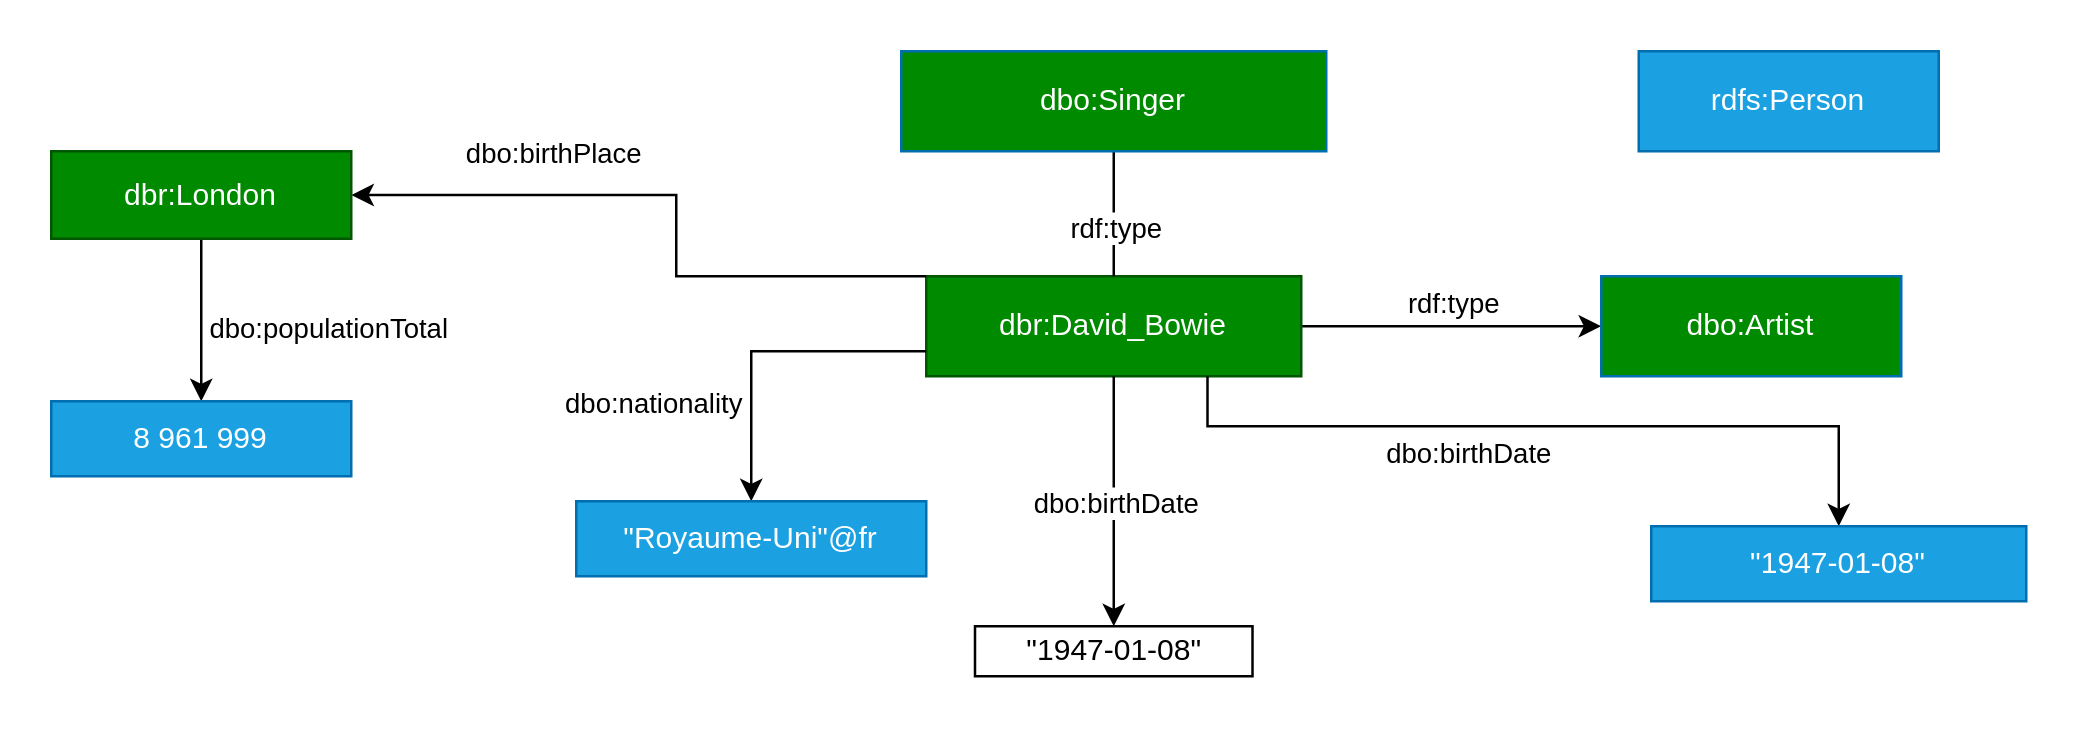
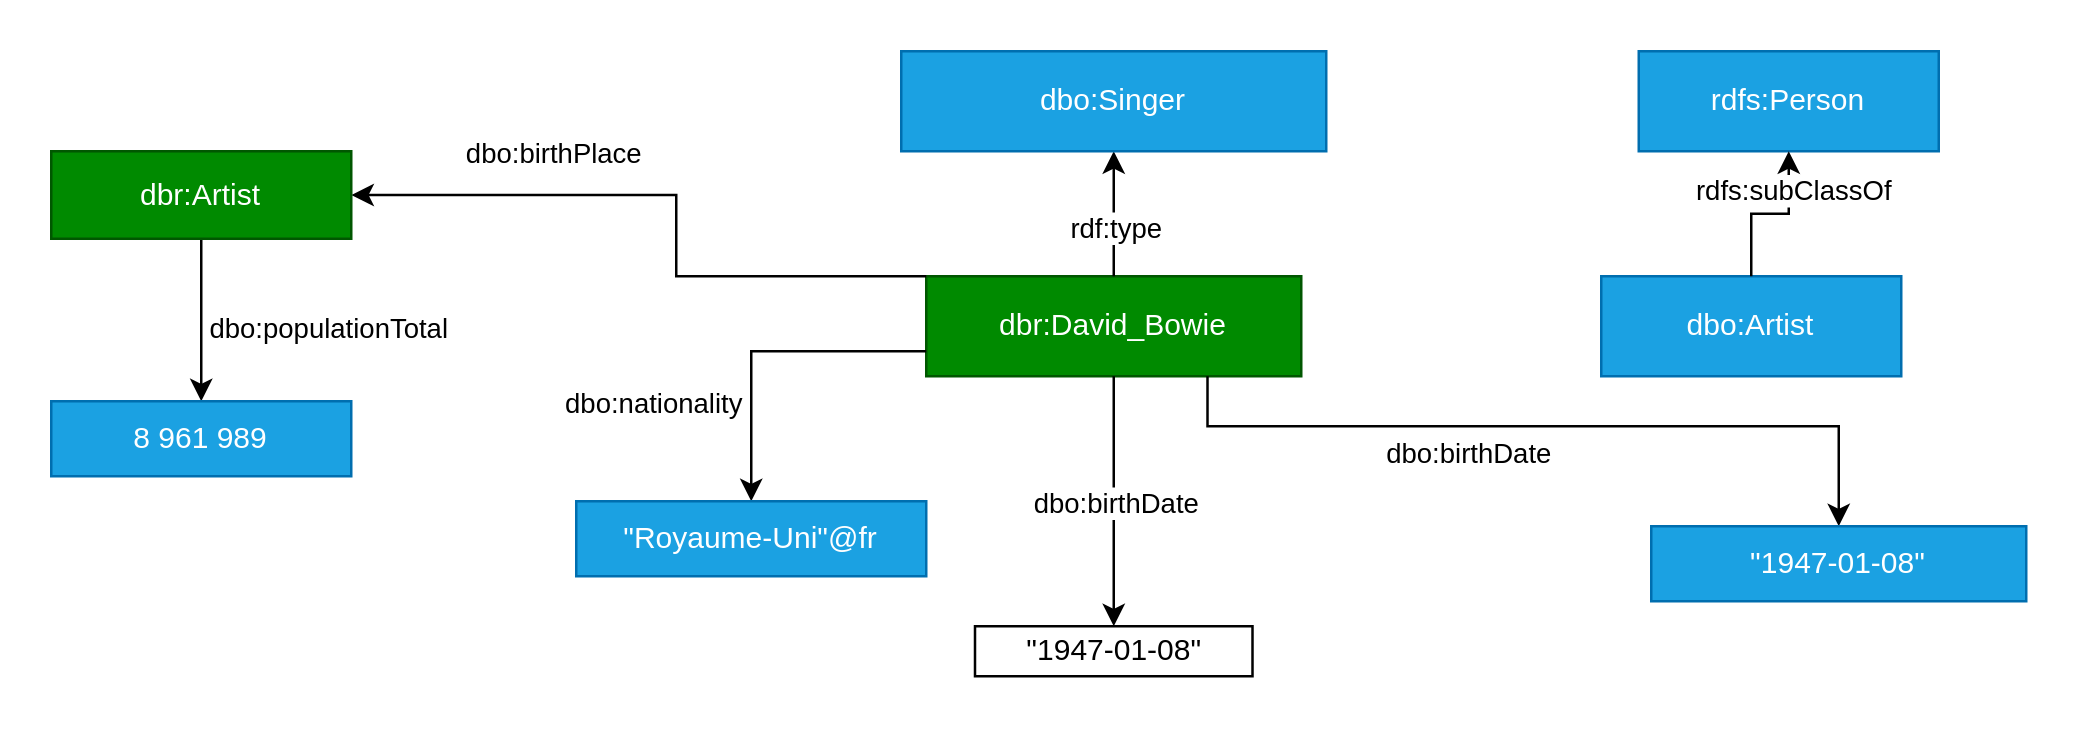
node "dbo:Singer": fillcolor #008a00 -> #1ba1e2
edge "dbo:Singer" -- "dbr:David_Bowie": arrowhead none -> classic
node "dbr:London": label "dbr:London" -> "dbr:Artist"
edge "dbo:Artist" -> "rdfs:Person": added, label "rdfs:subClassOf"
edge "dbr:David_Bowie" -> "dbo:Artist": removed, label "rdf:type"
node "dbo:Artist": fillcolor #008a00 -> #1ba1e2
node "8 961 999": label "8 961 999" -> "8 961 989"
